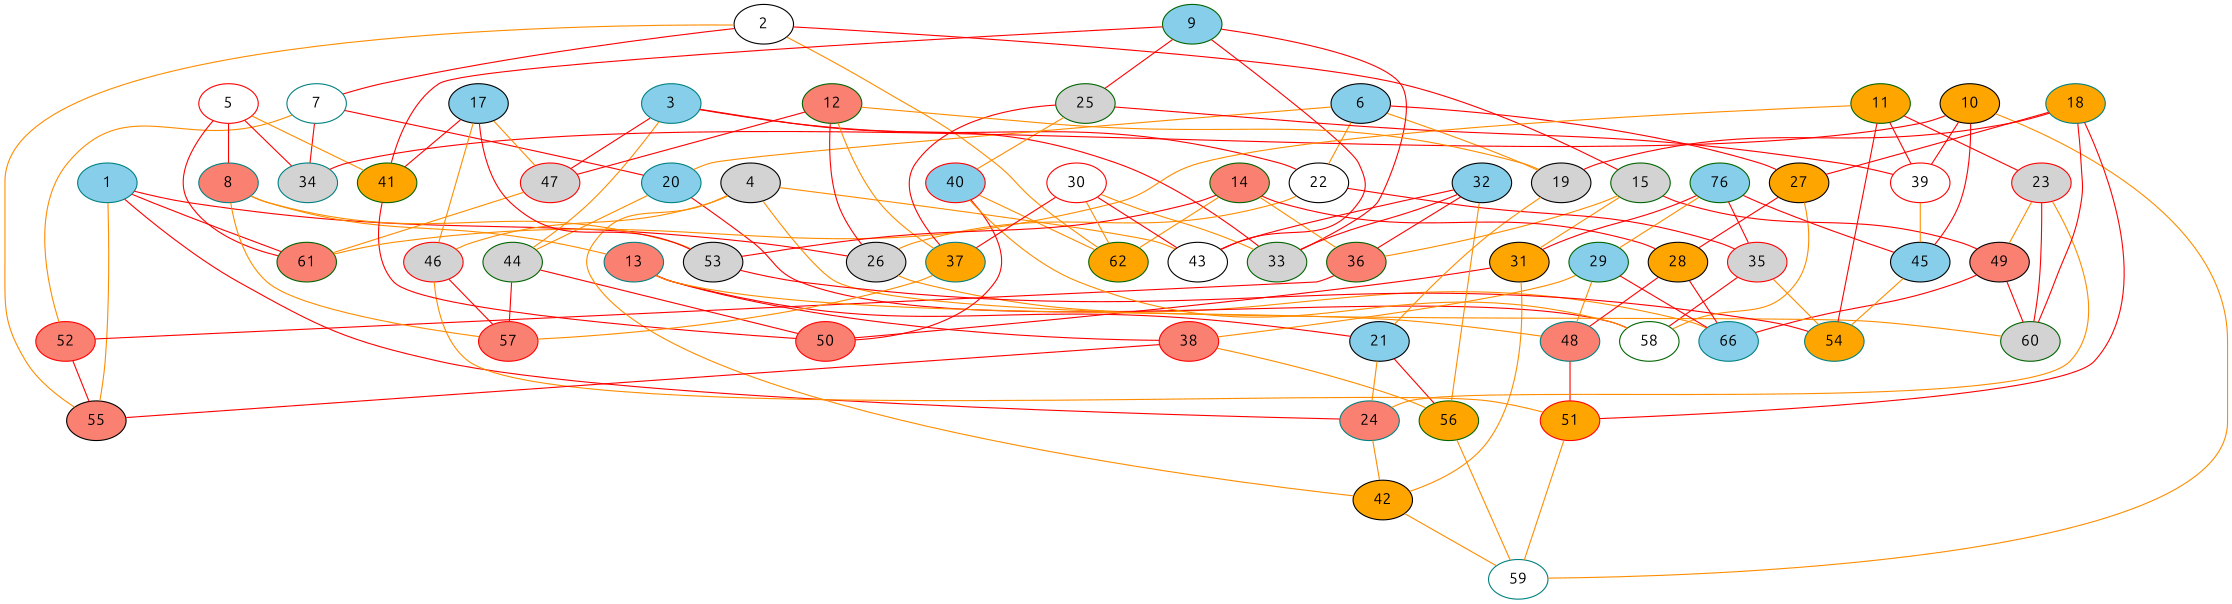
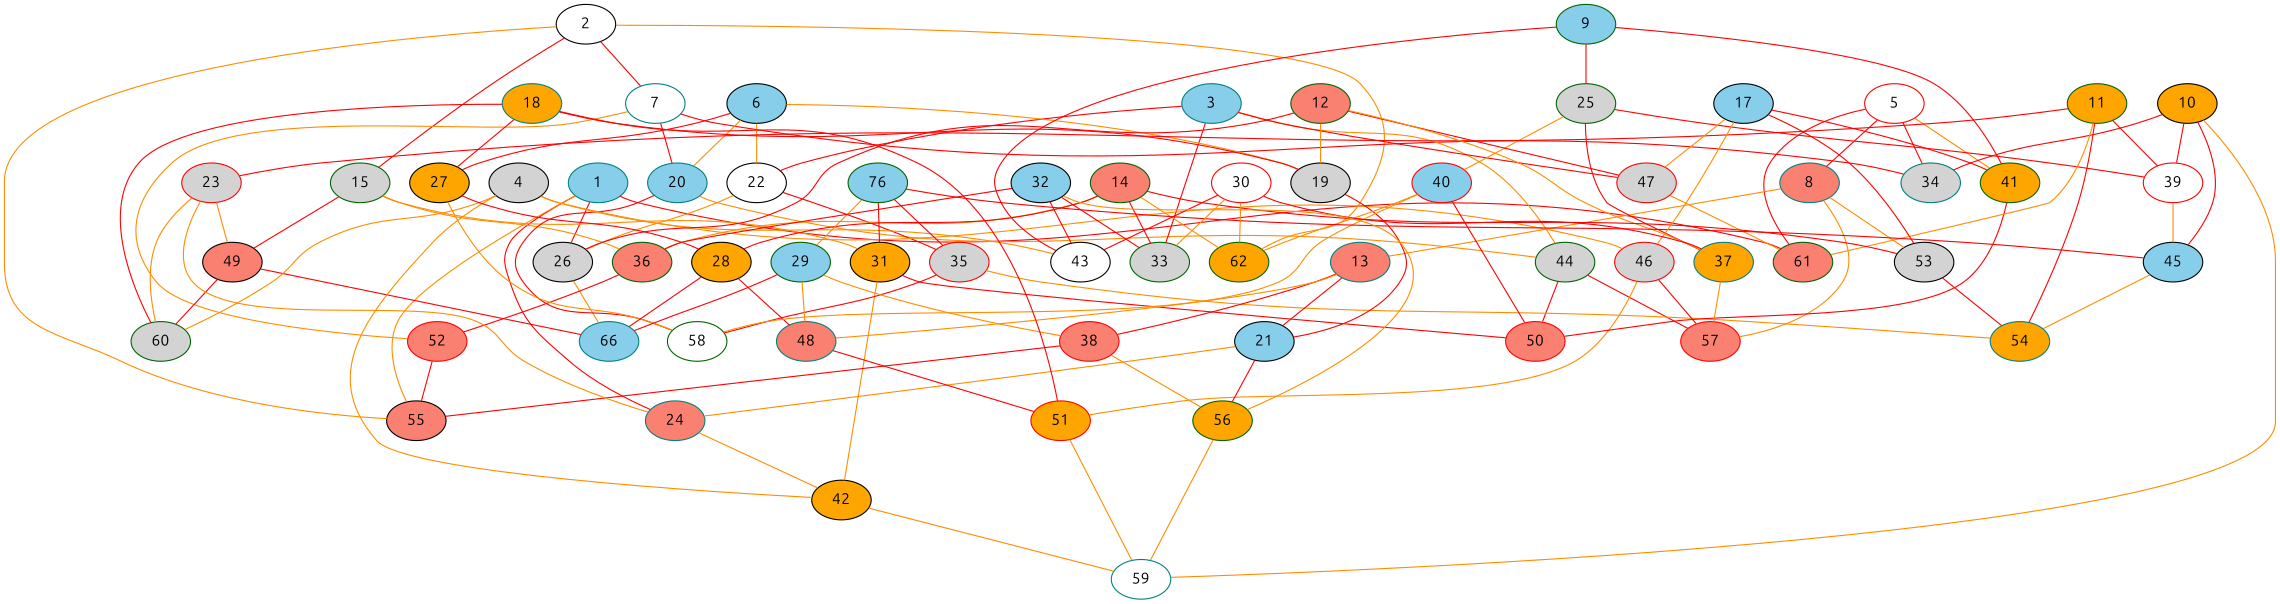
edge "9" -- "33": now "14" -- "33"
edge "19" -- "21": color darkorange -> red
edge "23" -- "60": color red -> darkorange
